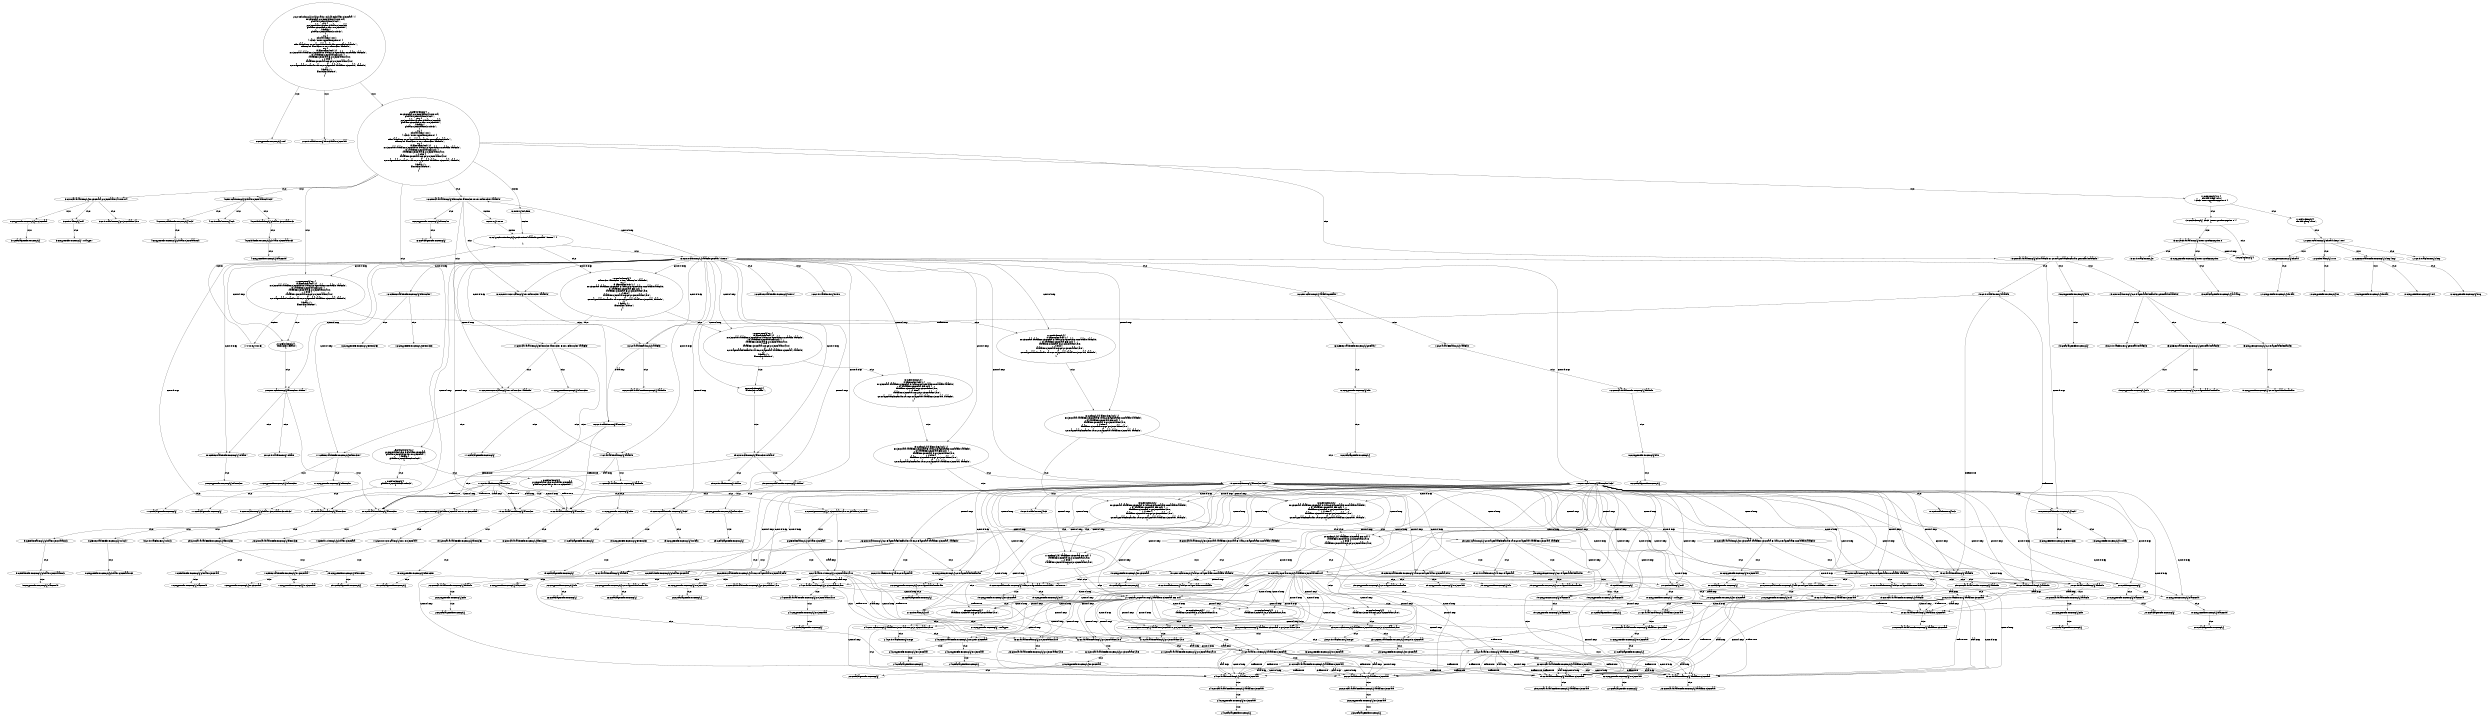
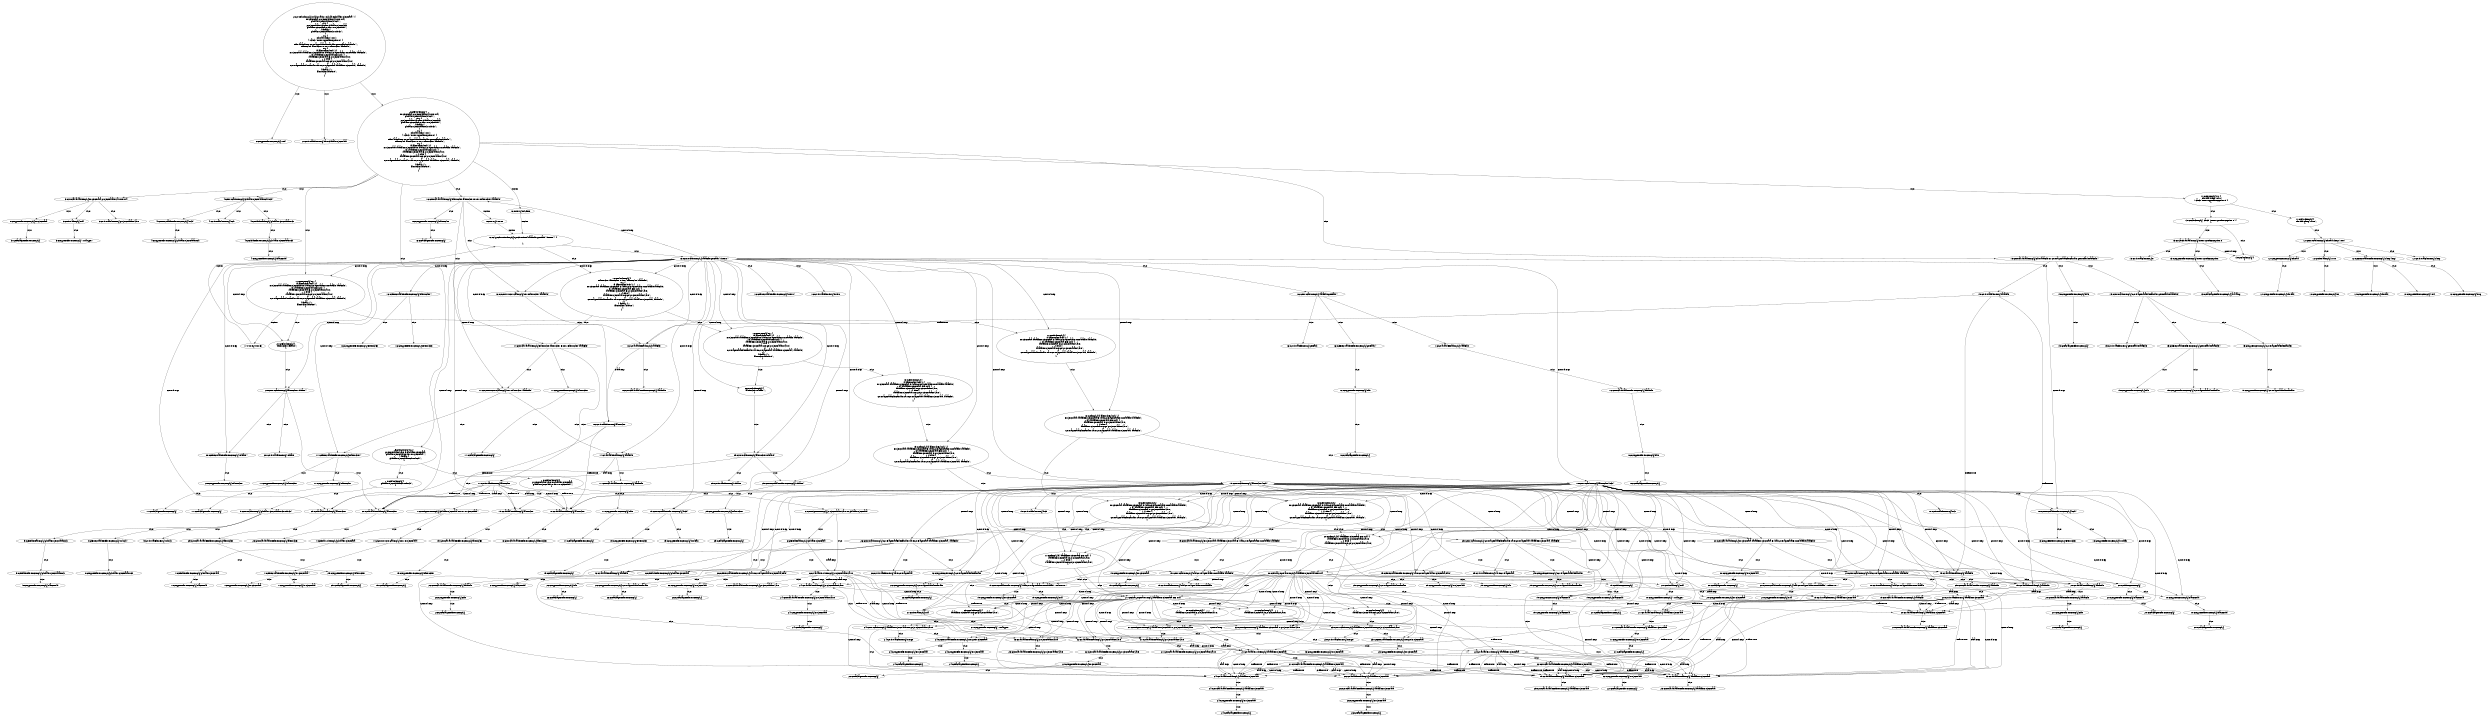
node "16:CtVirtualElement@getPath": added
